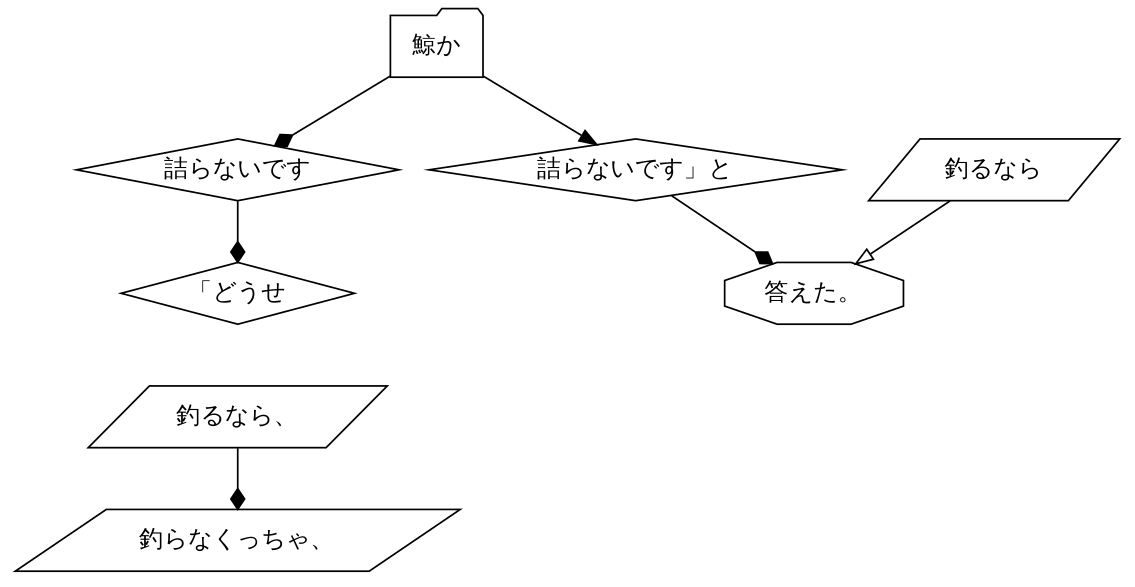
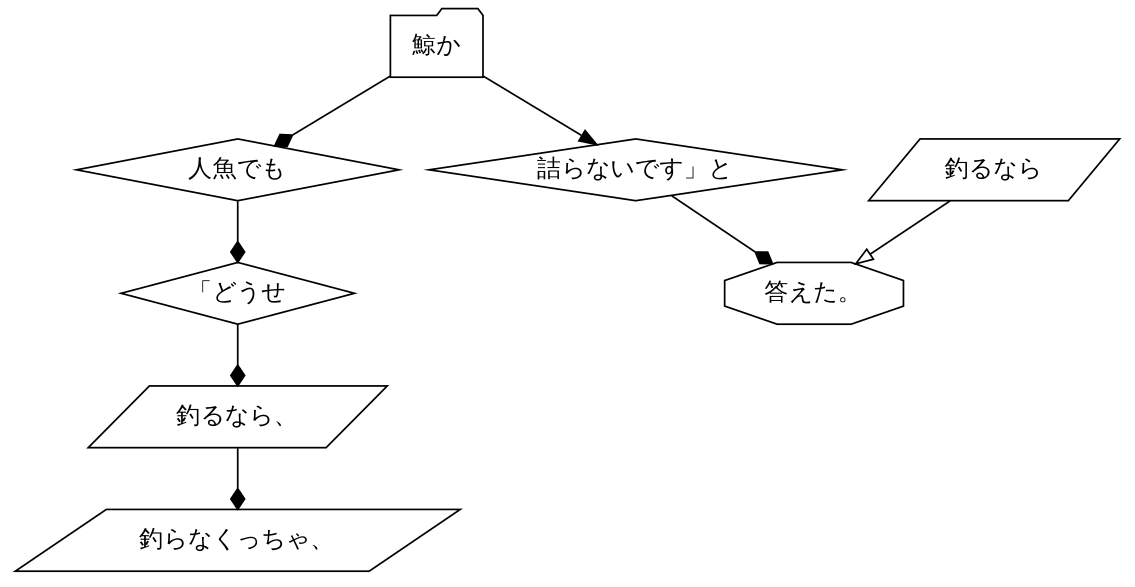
node "詰らないです": label "詰らないです" -> "人魚でも"
edge "「どうせ" -> "釣るなら、": added
